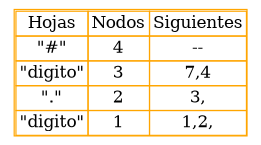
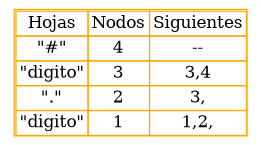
node "Hojas": text "7,4" -> "3,4"
